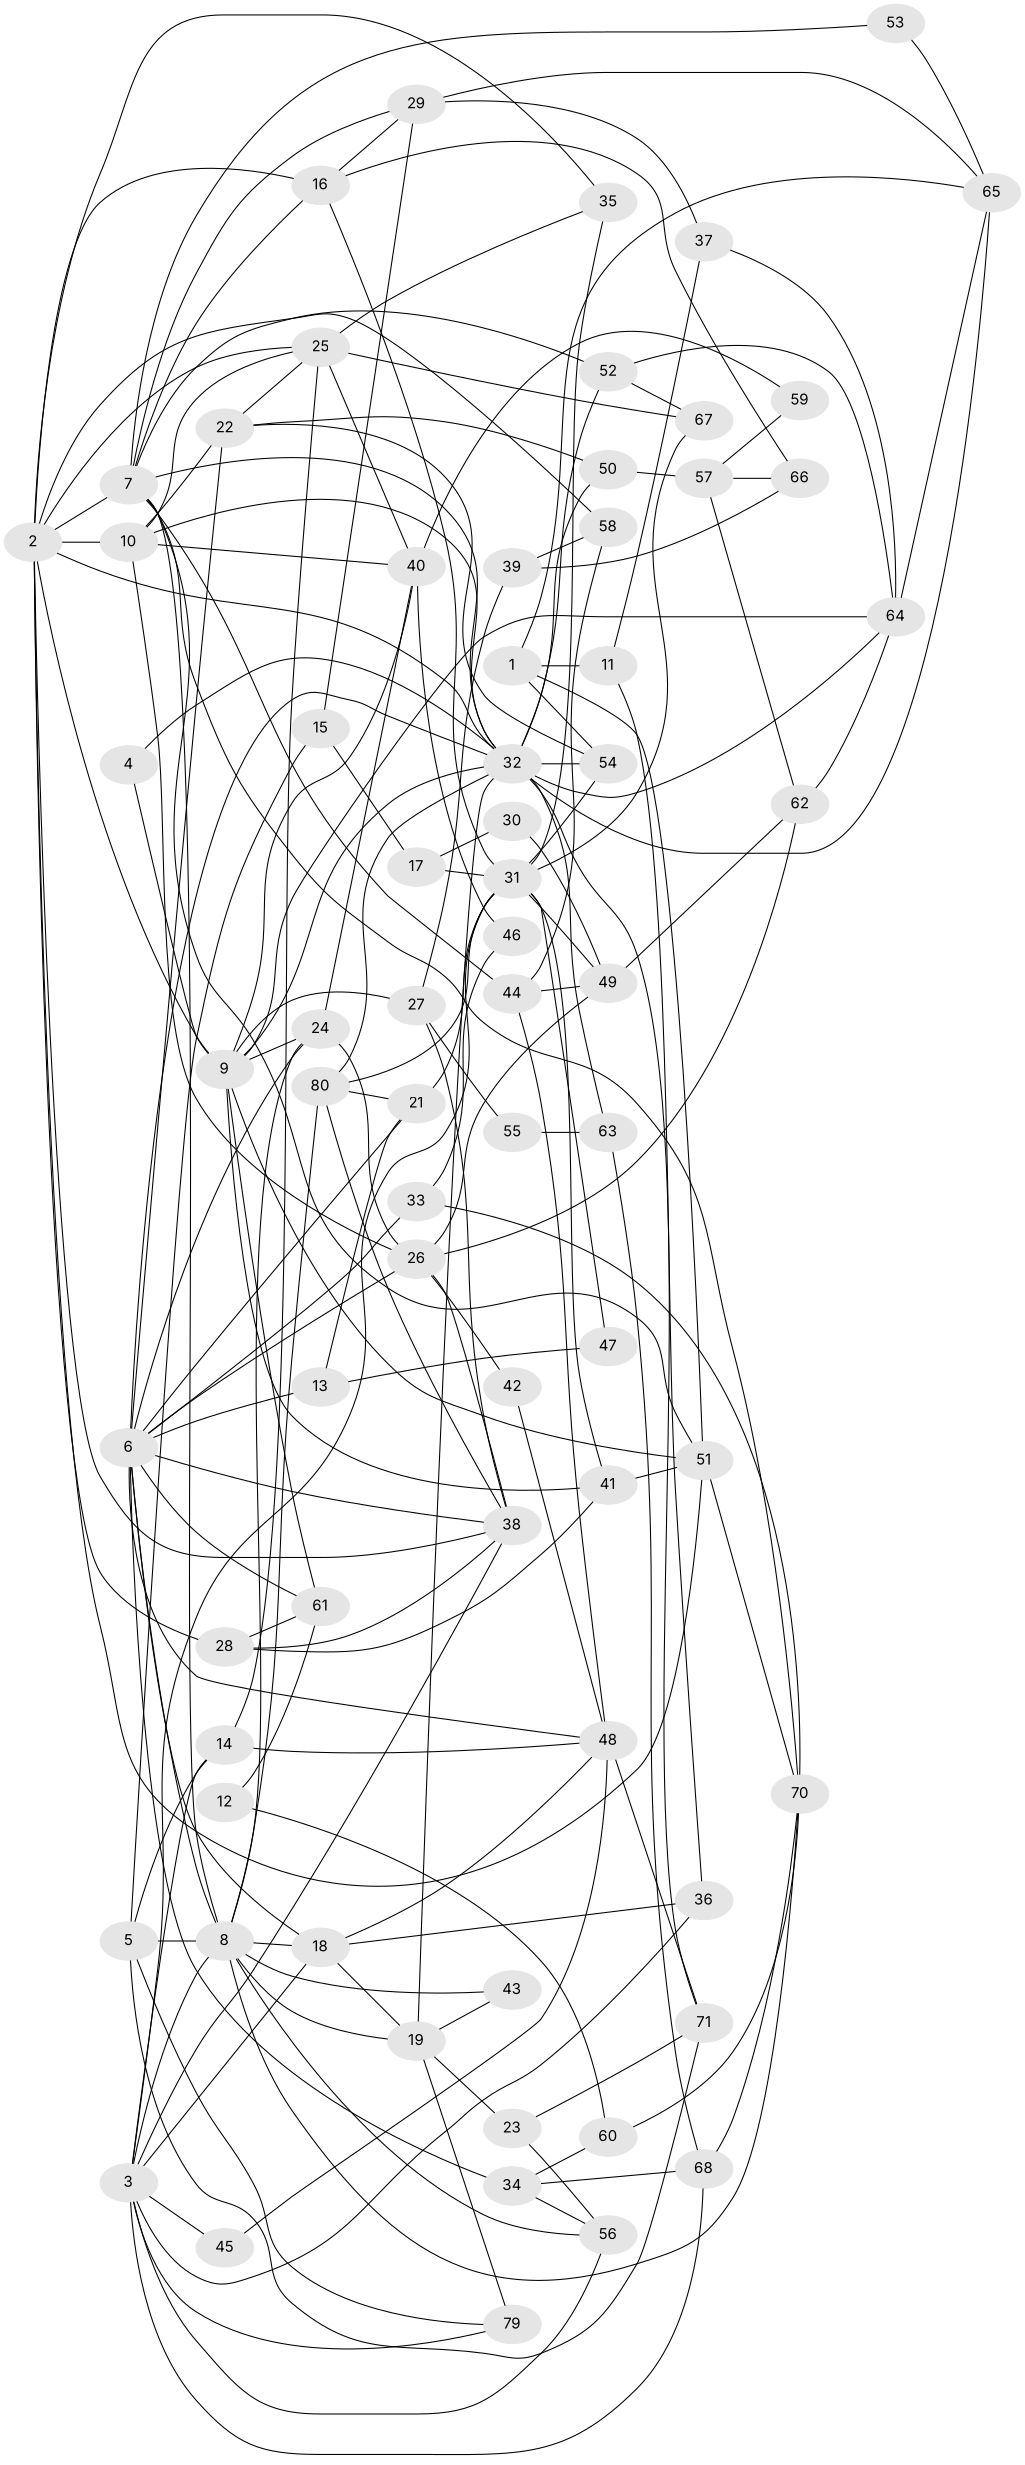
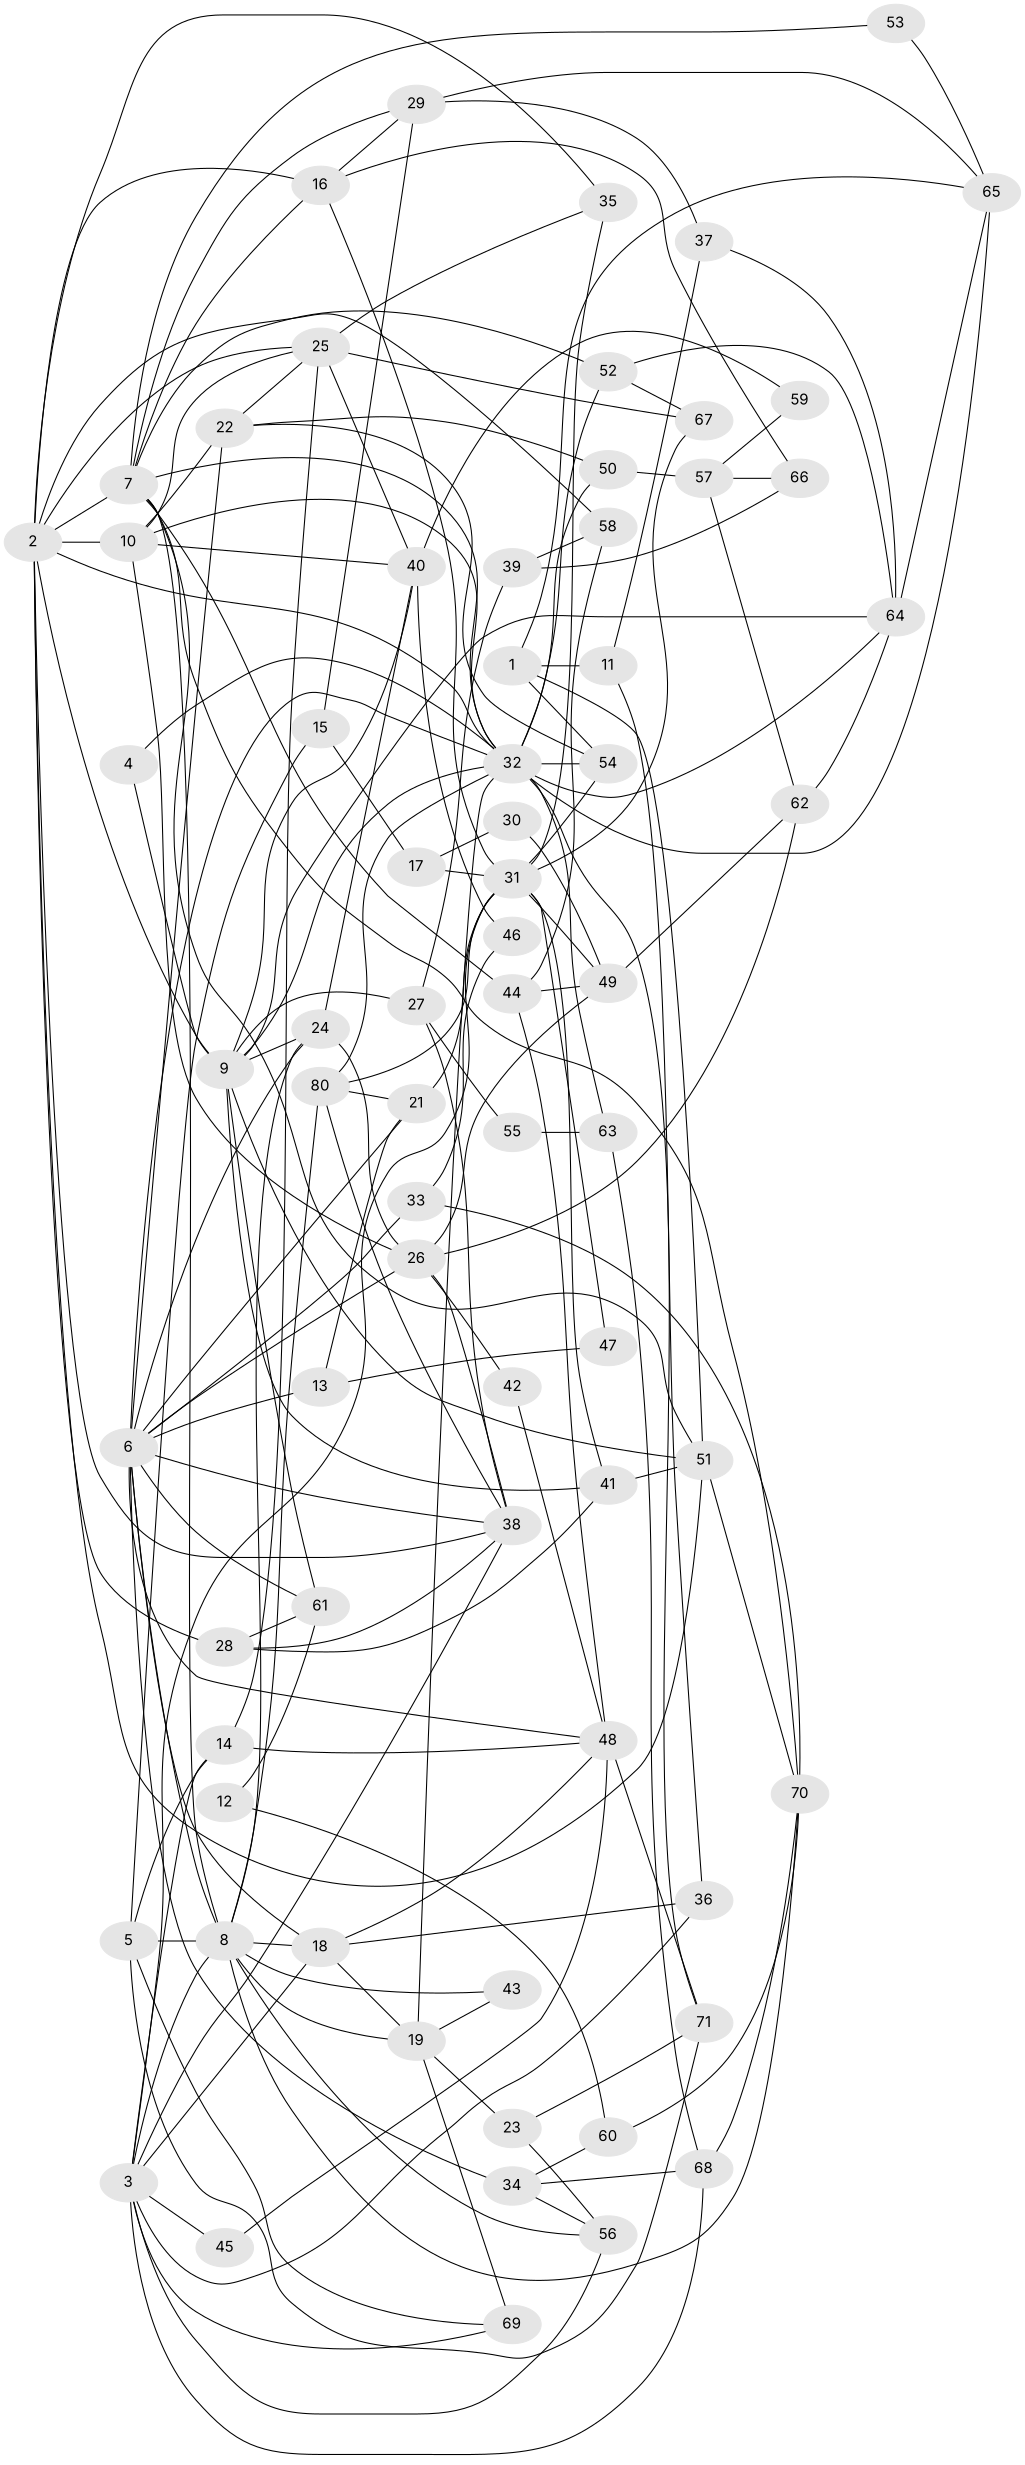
node "79": label "79" -> "69"
